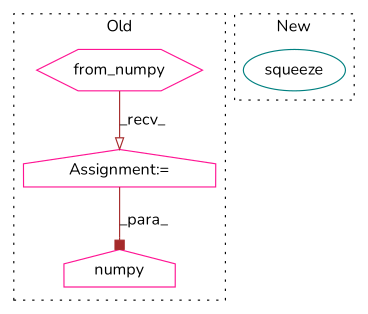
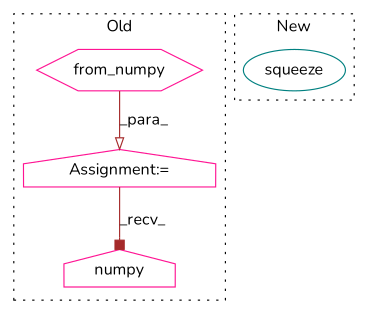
edge "from_numpy" -> "Assignment:=": label "_recv_" -> "_para_"
edge "Assignment:=" -> "numpy": label "_para_" -> "_recv_"
